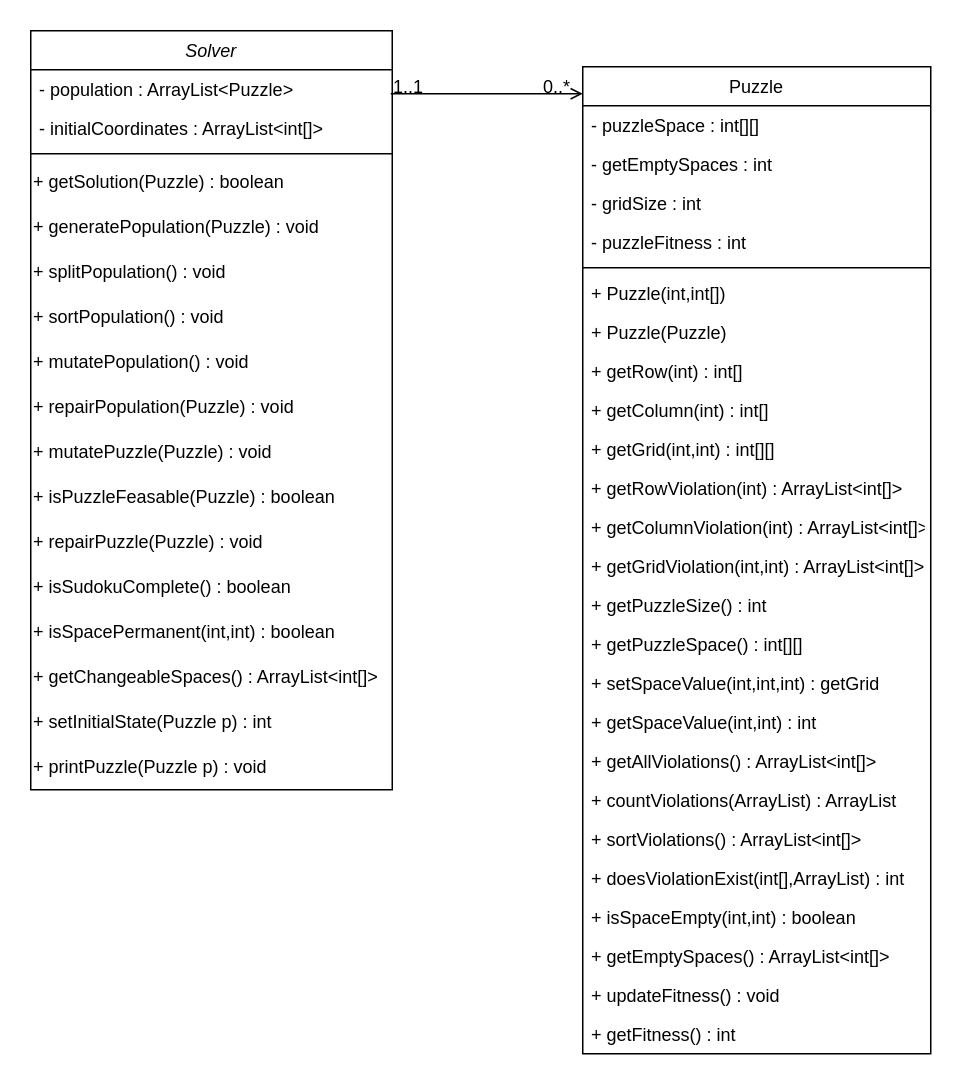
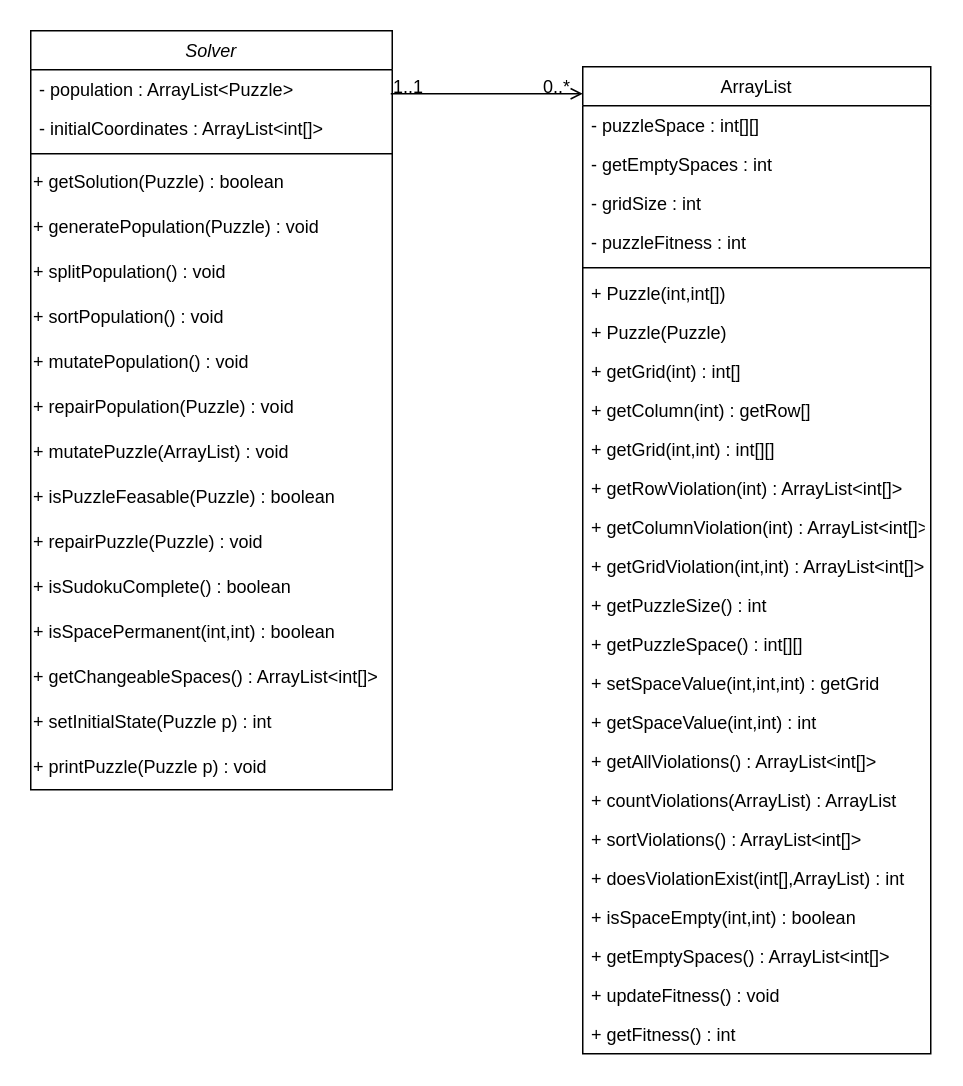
node "Puzzle": label "Puzzle" -> "ArrayList"
node "+ getRow(int) : int[]": label "+ getRow(int) : int[]" -> "+ getGrid(int) : int[]"
node "+ getColumn(int) : int[]": label "+ getColumn(int) : int[]" -> "+ getColumn(int) : getRow[]"
node "+ mutatePuzzle(Puzzle) : void": label "+ mutatePuzzle(Puzzle) : void" -> "+ mutatePuzzle(ArrayList) : void"
